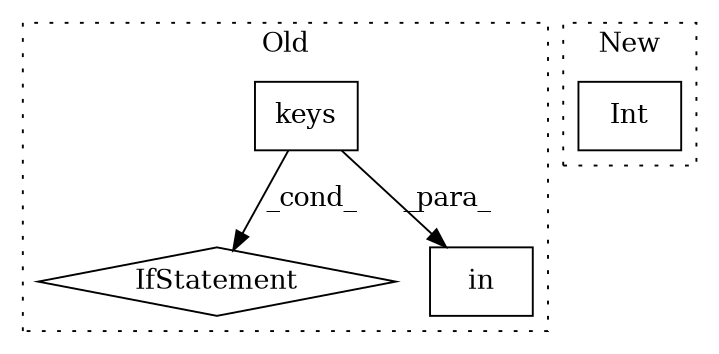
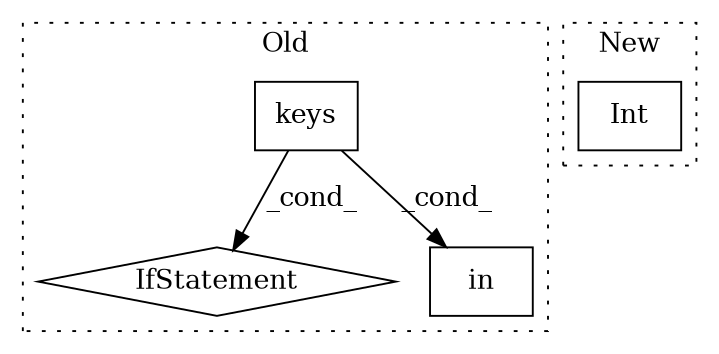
edge "keys" -> "in": label "_para_" -> "_cond_"
